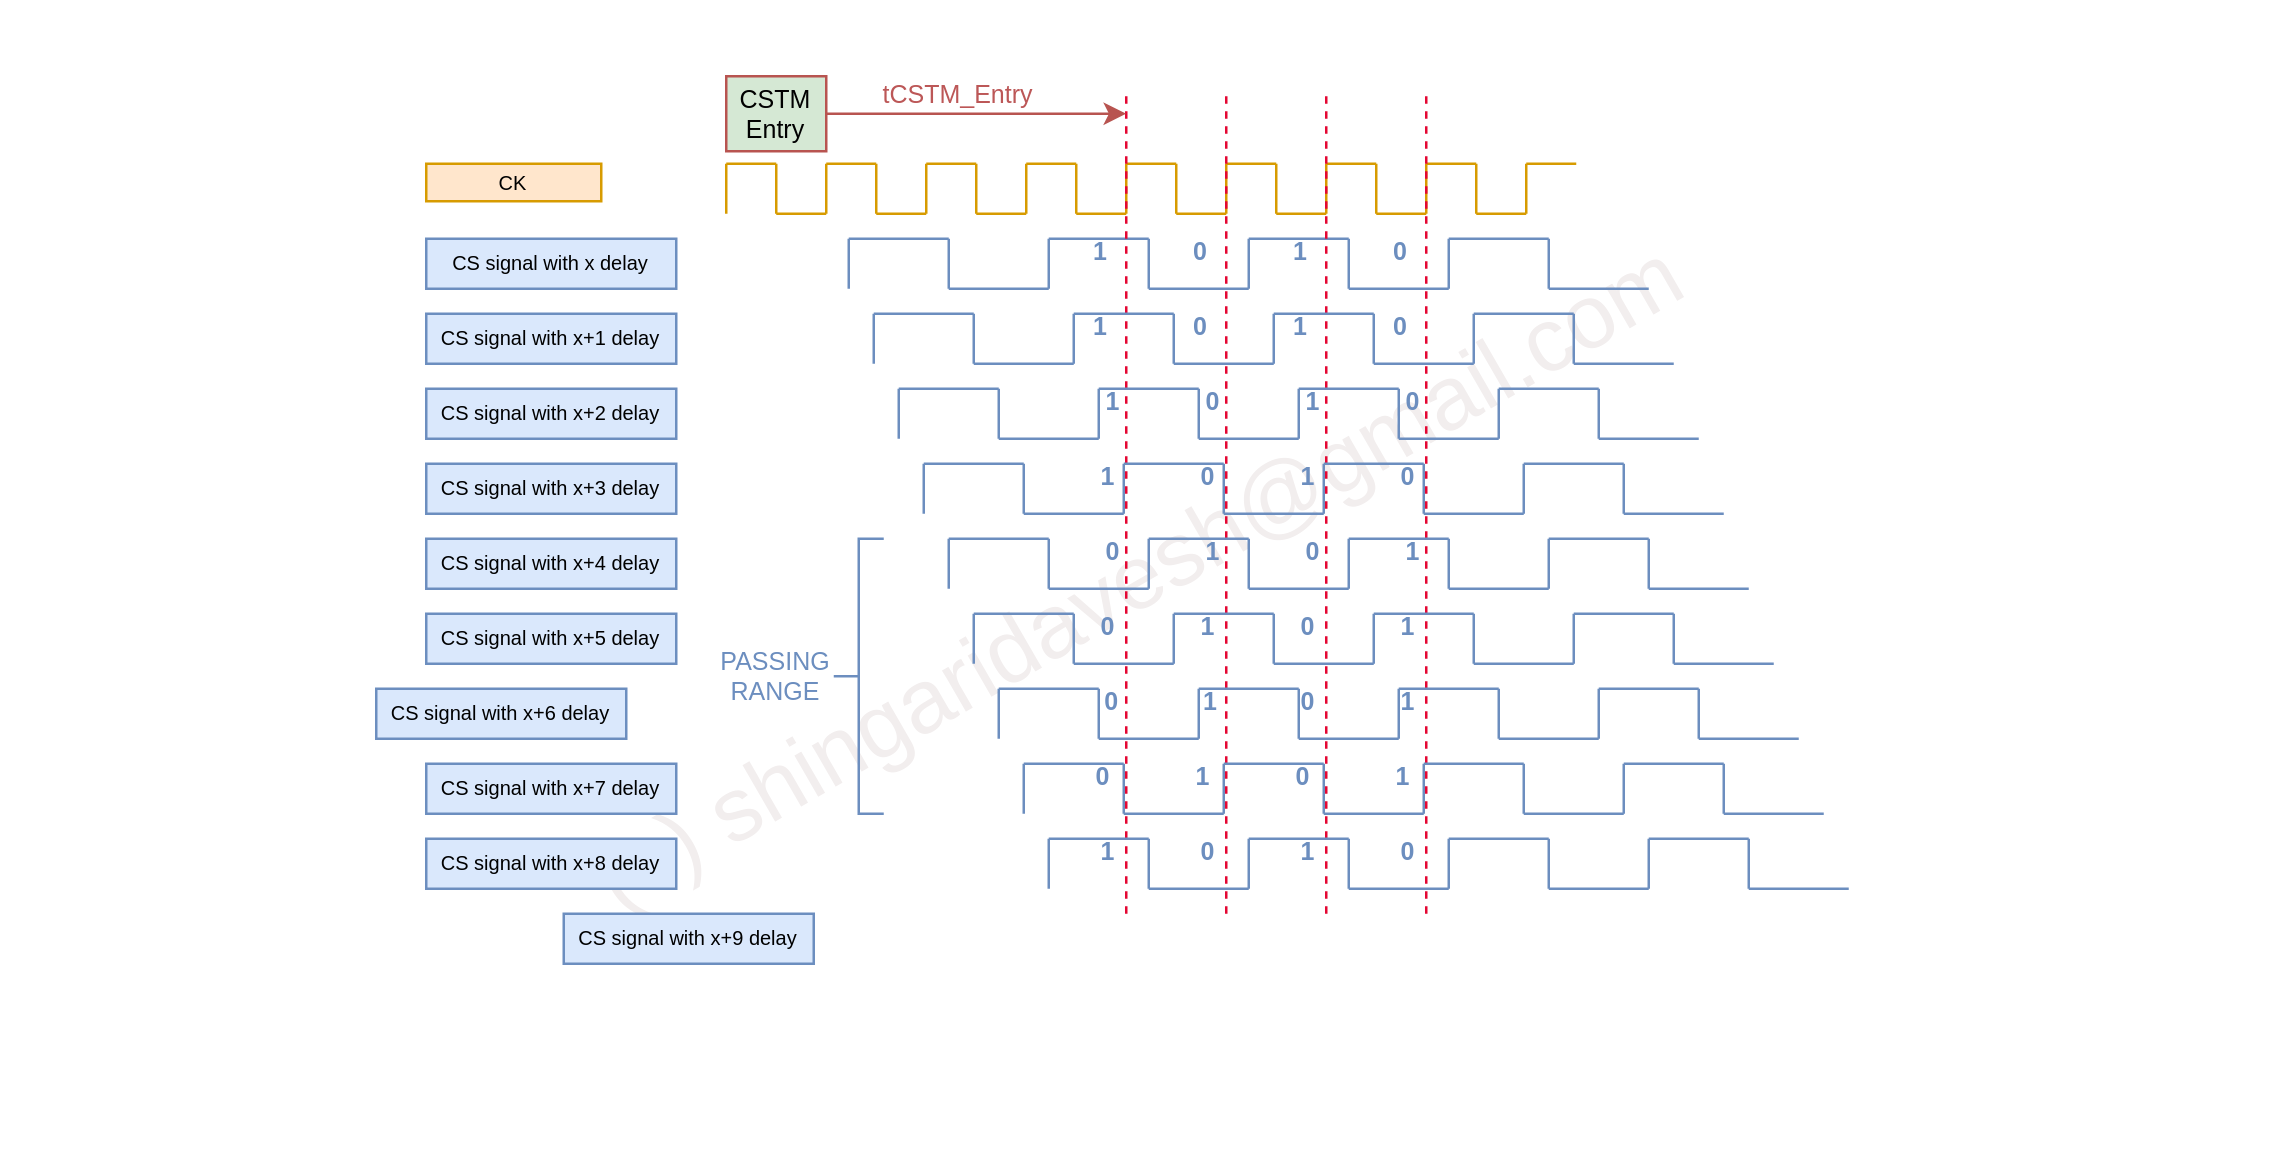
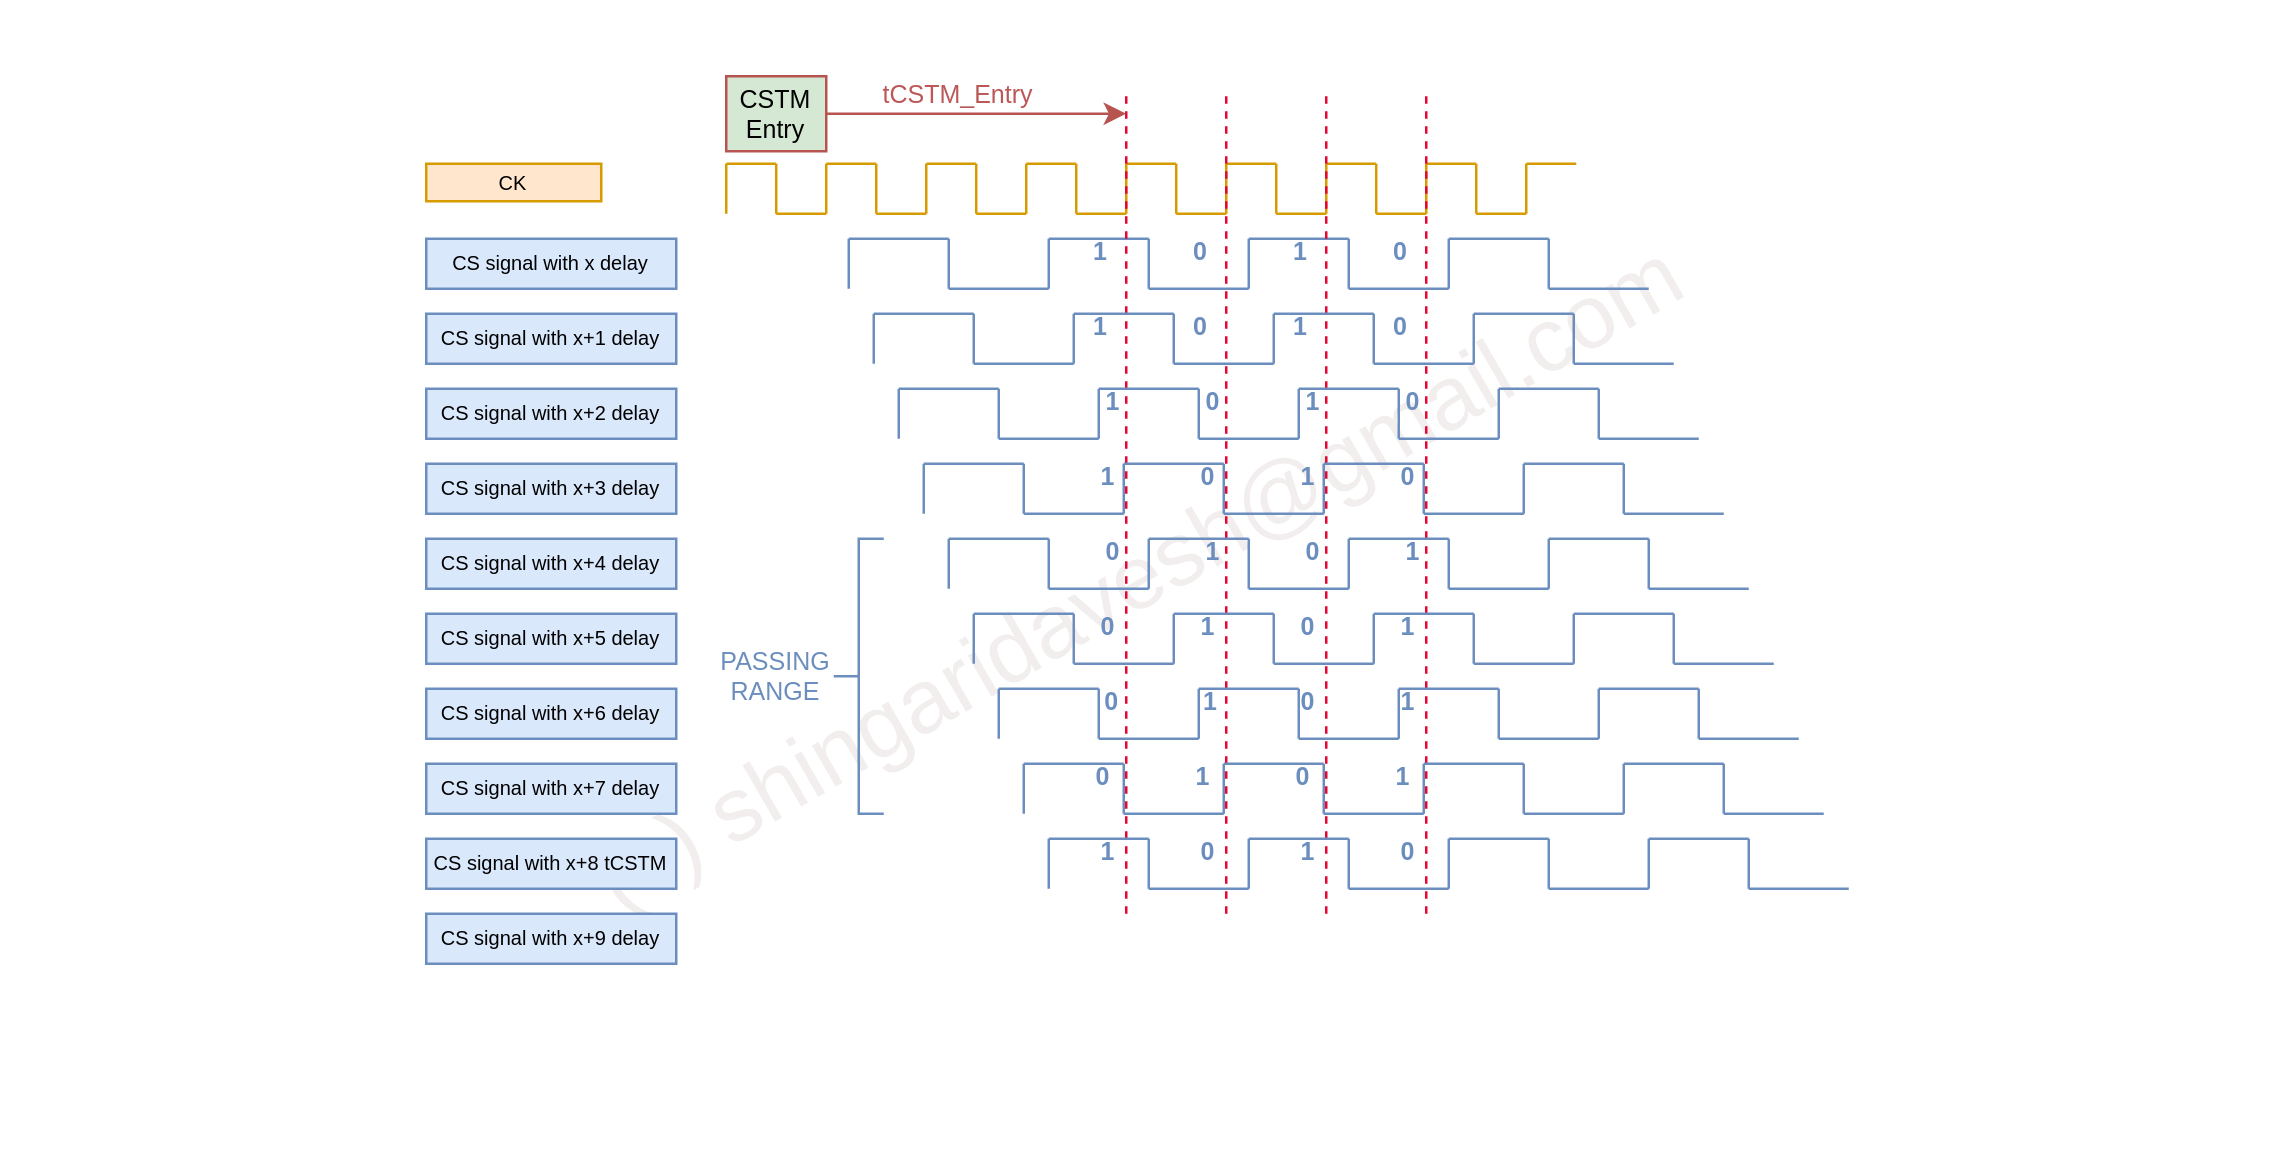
node "CS signal with x+6 delay": moved (501, 714) -> (551, 714)
node "CS signal with x+8 delay": label "CS signal with x+8 delay" -> "CS signal with x+8 tCSTM"
node "CS signal with x+9 delay": moved (689, 939) -> (551, 939)
